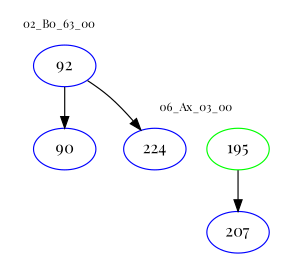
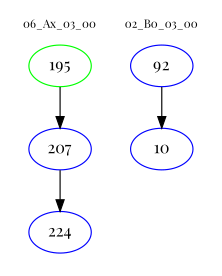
cluster "02_B0_63_00": label "02_B0_63_00" -> "02_B0_03_00"
edge "92" -> "224": now "207" -> "224"
node "90": label "90" -> "10"
